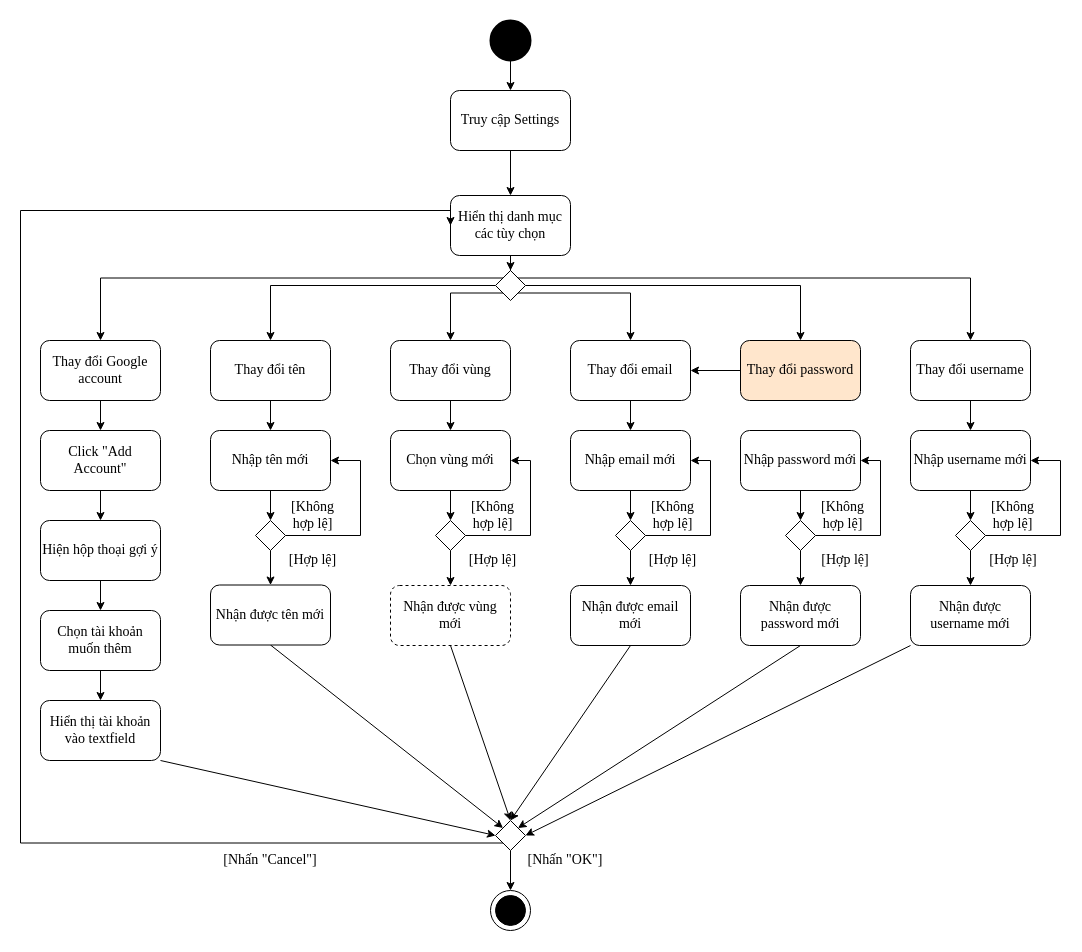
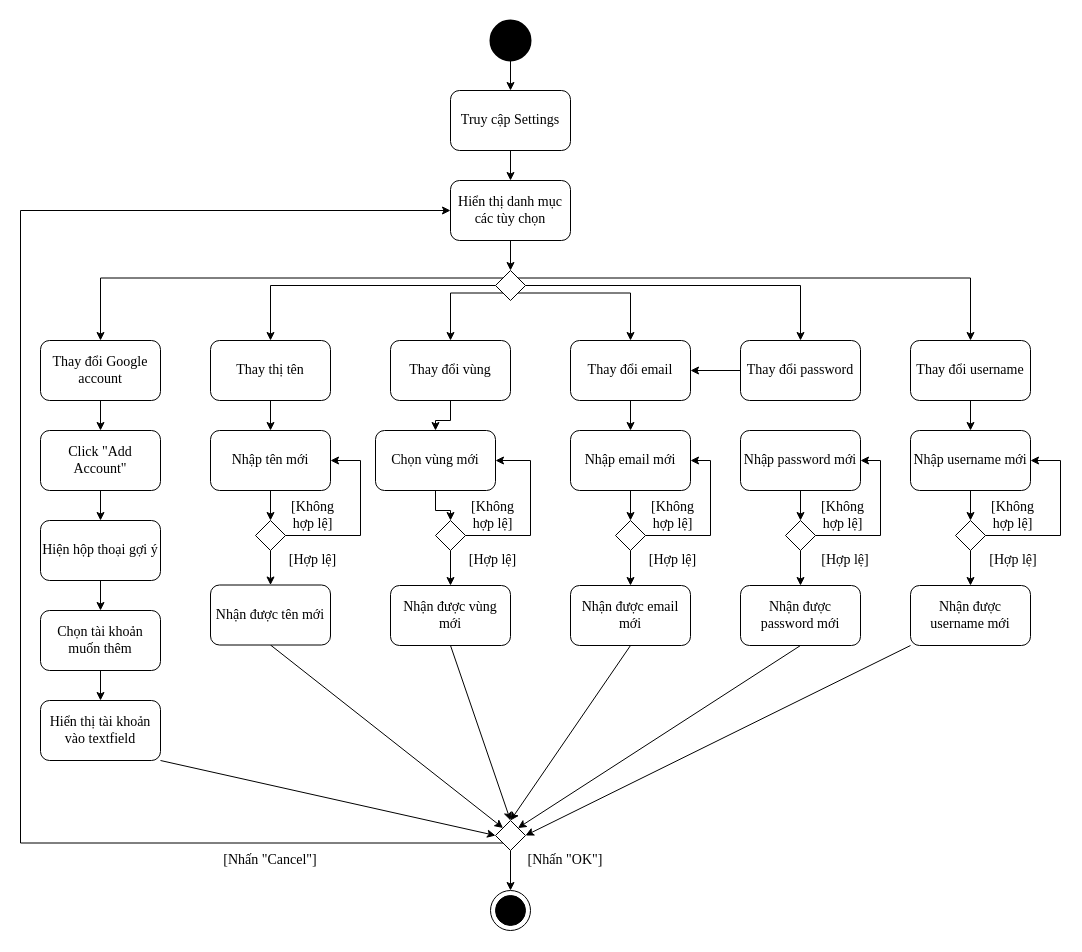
node "Hiển thị danh mục các tùy chọn": moved (511, 226) -> (511, 211)
node "Thay đổi tên": label "Thay đổi tên" -> "Thay thị tên"
node "Thay đổi password": fillcolor #ffe6cc -> #ffffff
node "Chọn vùng mới": moved (451, 461) -> (436, 461)
node "Nhận được vùng mới": style dashed -> solid
